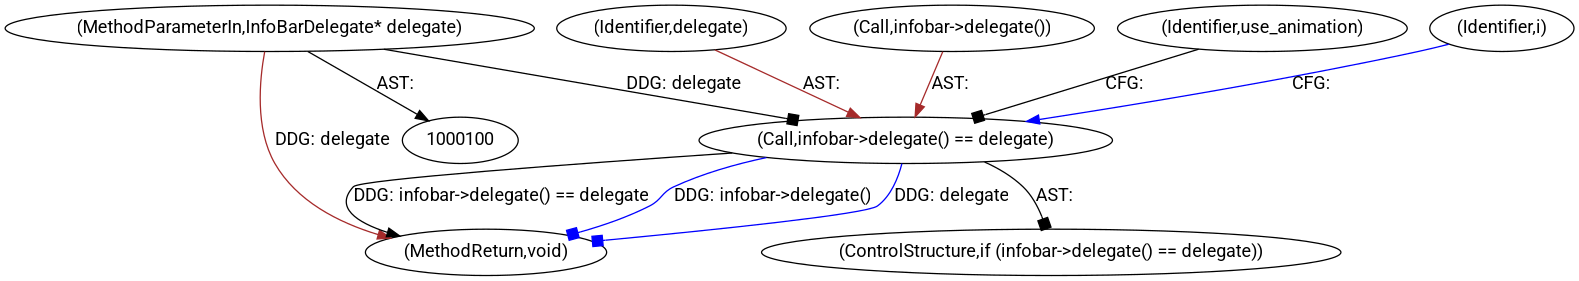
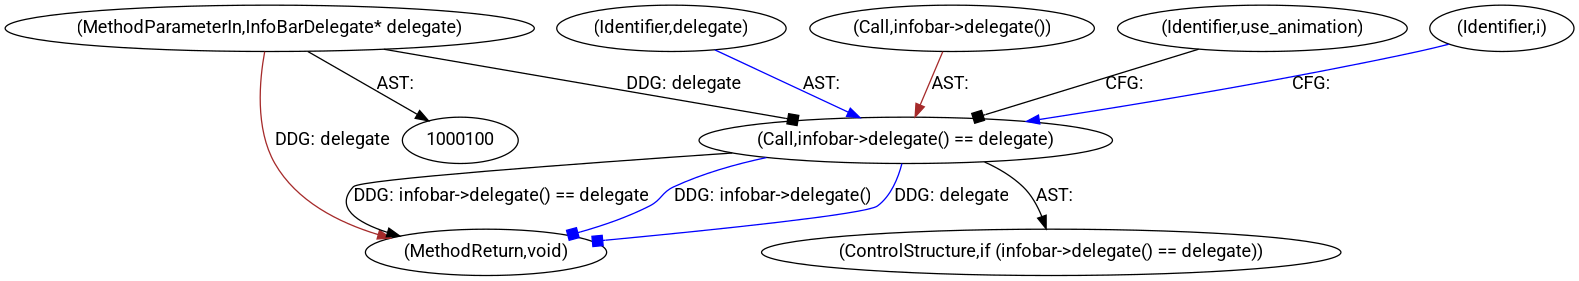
edge "(Identifier,delegate)" -> "(Call,infobar->delegate() == delegate)": color brown -> blue
edge "(Call,infobar->delegate() == delegate)" -> "(ControlStructure,if (infobar->delegate() == delegate))": arrowhead box -> normal
